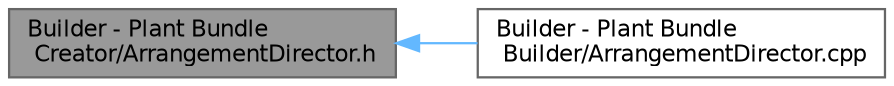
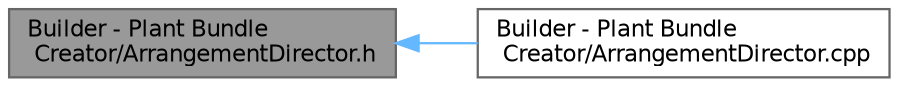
node "Builder - Plant Bundle Builder/ArrangementDirector.cpp": label "Builder - Plant Bundle Builder/ArrangementDirector.cpp" -> "Builder - Plant Bundle Creator/ArrangementDirector.cpp"
